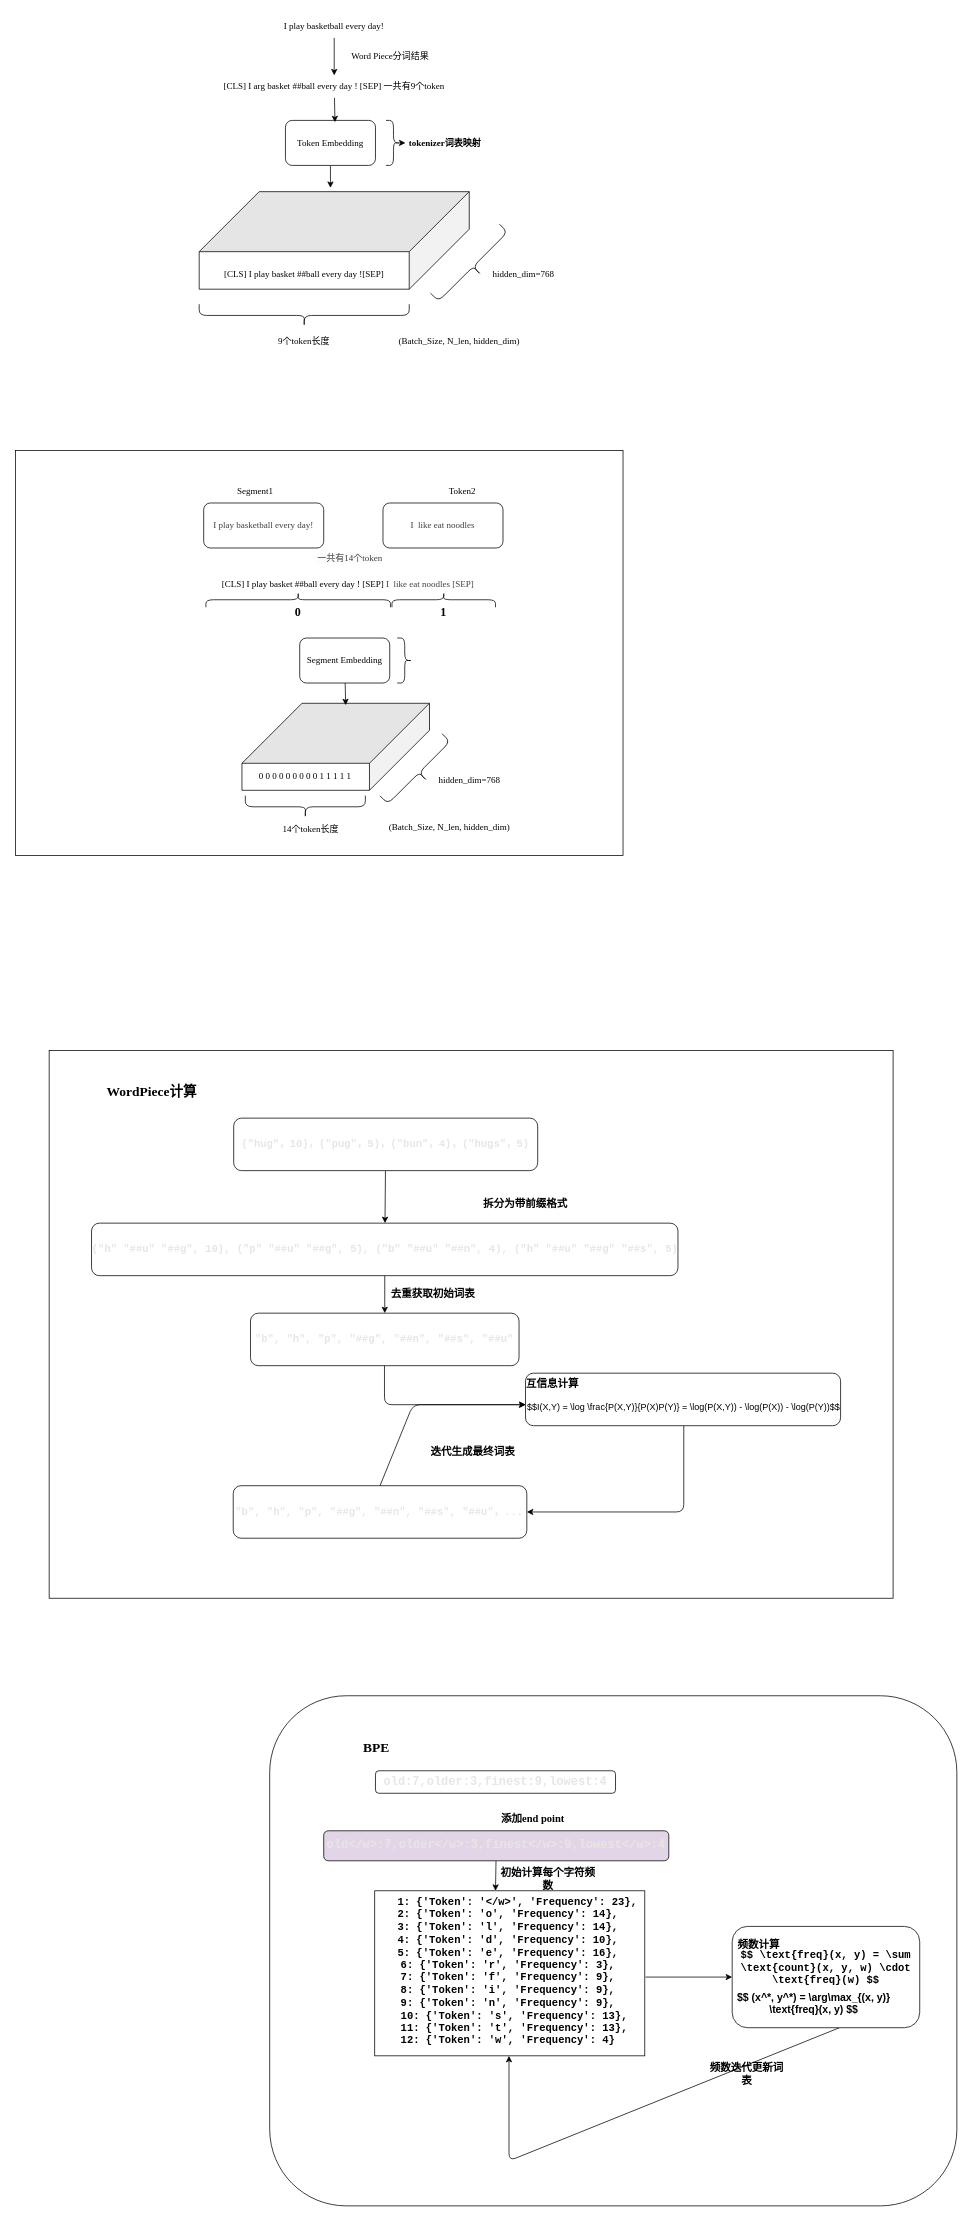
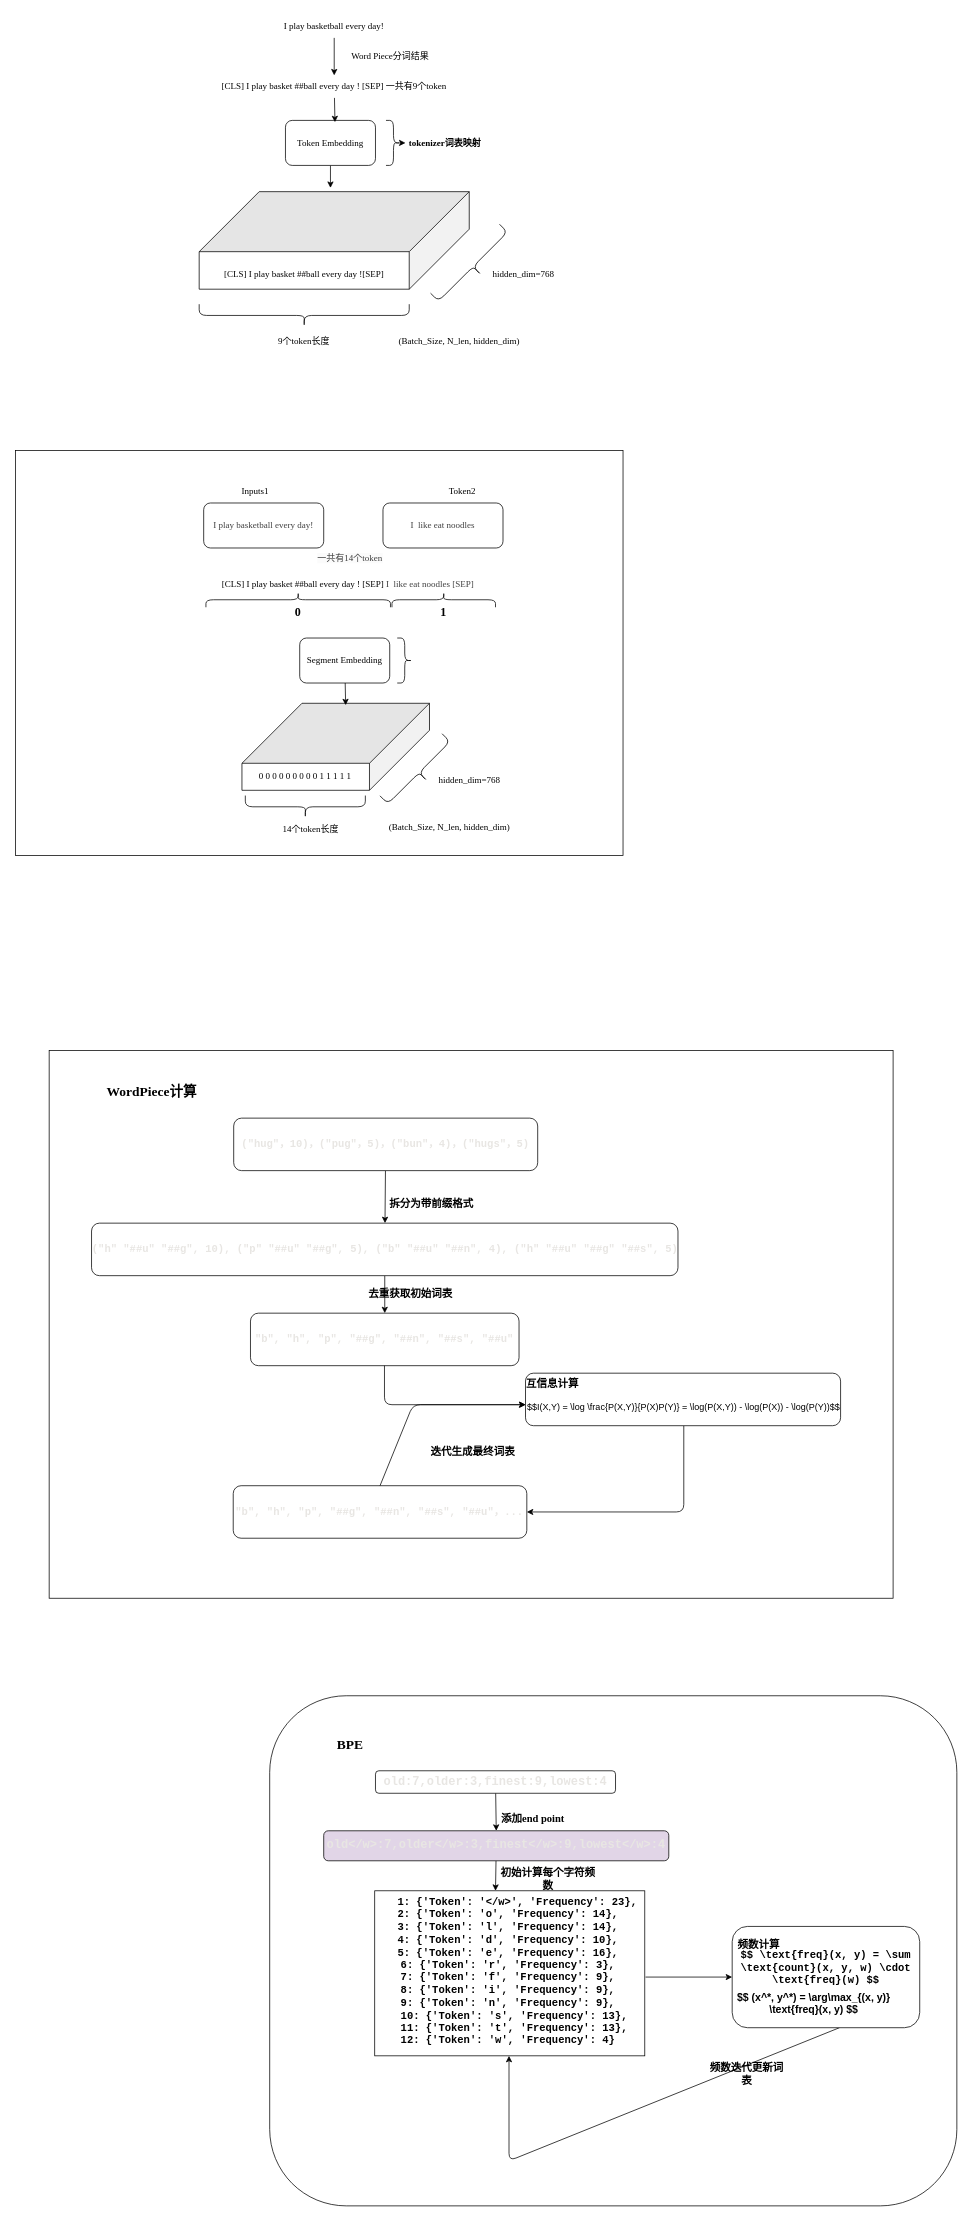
node "[CLS] I arg basket ##ball every day ! [SEP] 一共有9个token": label "[CLS] I arg basket ##ball every day ! [SEP] 一共有9个token" -> "[CLS] I play basket ##ball every day ! [SEP] 一共有9个token"
node "Segment1": label "Segment1" -> "Inputs1"
node "拆分为带前缀格式": moved (525, 1204) -> (432, 1204)
node "去重获取初始词表": moved (433, 1294) -> (410, 1294)
node "BPE": moved (377, 1748) -> (350, 1744)
edge "old:7,older:3,finest:9,lowest:4" -> "old</w>:7,older</w>:3,finest</w>:9,lowest</w>:4": added
